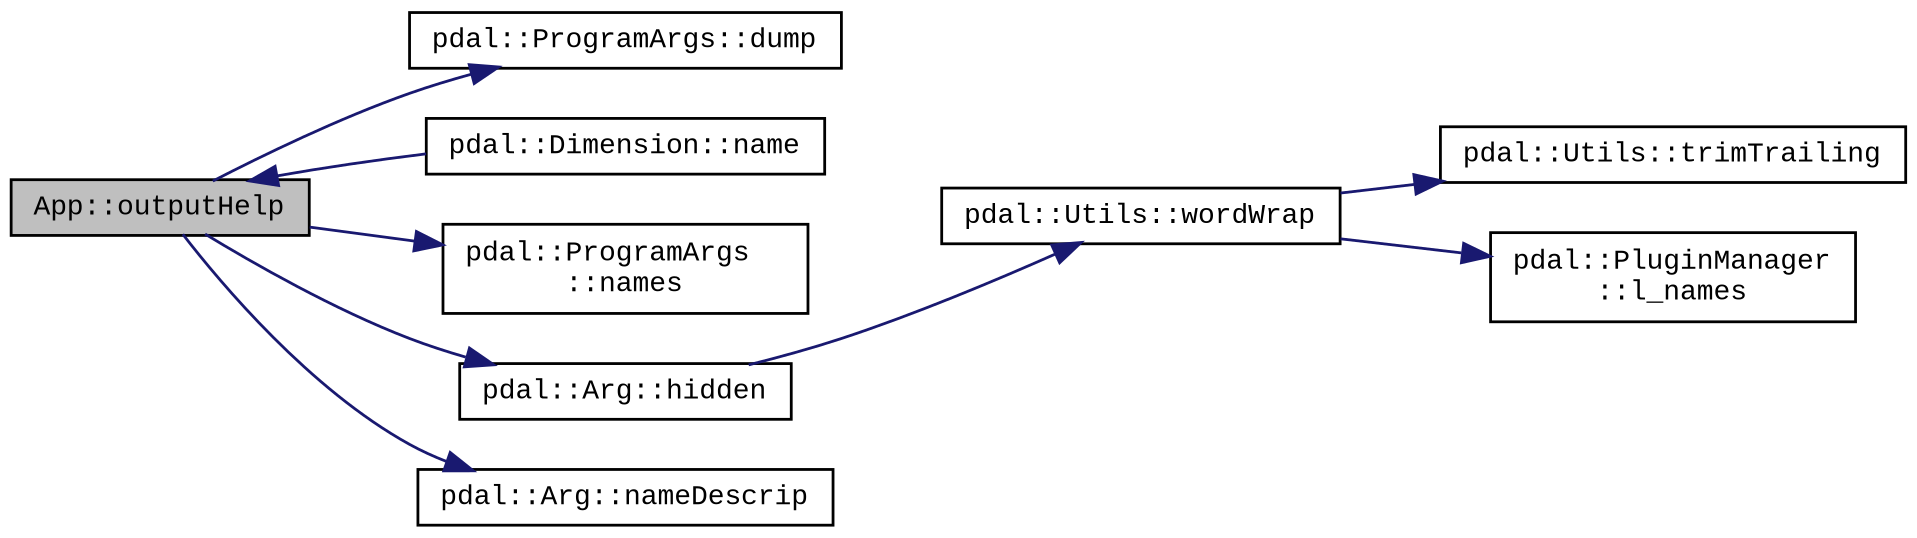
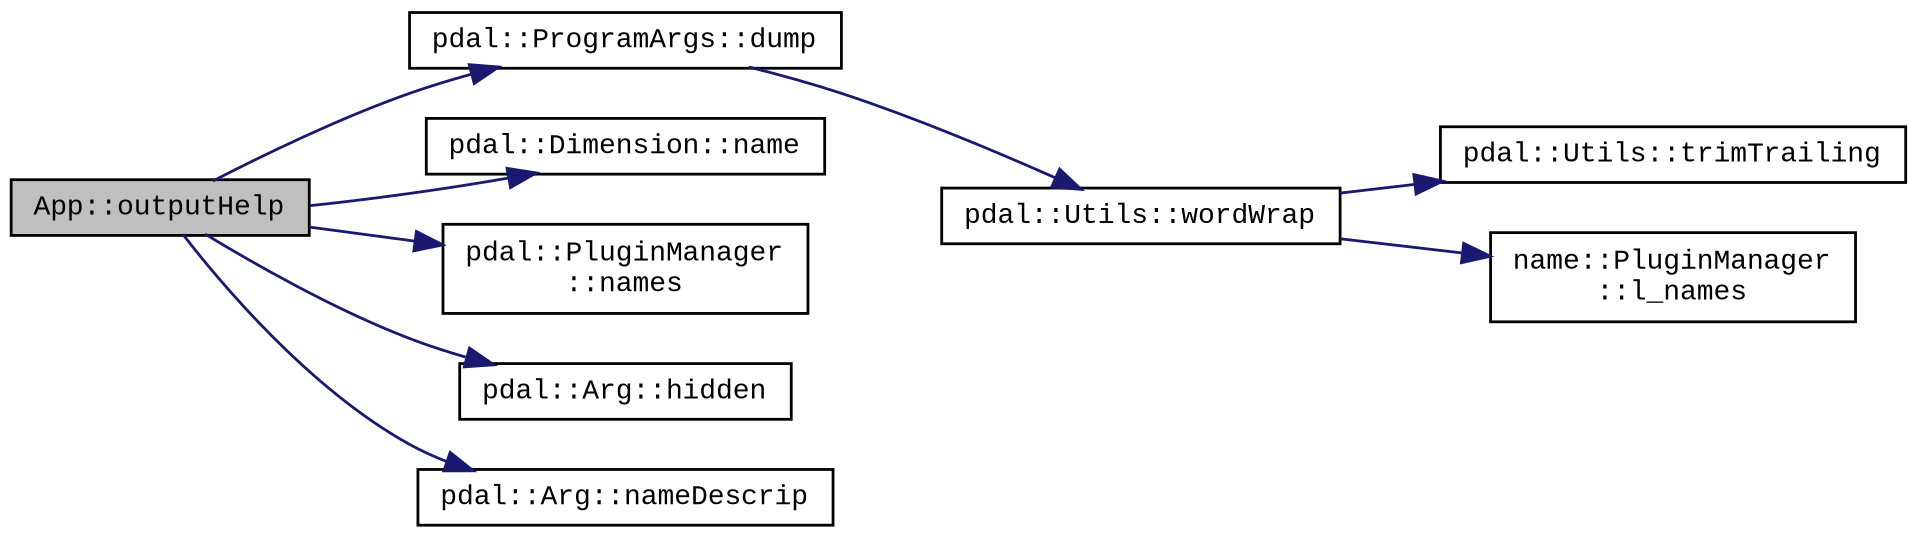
edge "pdal::Dimension::name" -> "App::outputHelp": reversed
node "pdal::ProgramArgs ::names": label "pdal::ProgramArgs ::names" -> "pdal::PluginManager ::names"
node "pdal::PluginManager ::l_names": label "pdal::PluginManager ::l_names" -> "name::PluginManager ::l_names"
edge "pdal::Arg::hidden" -> "pdal::Utils::wordWrap": now "pdal::ProgramArgs::dump" -> "pdal::Utils::wordWrap"
